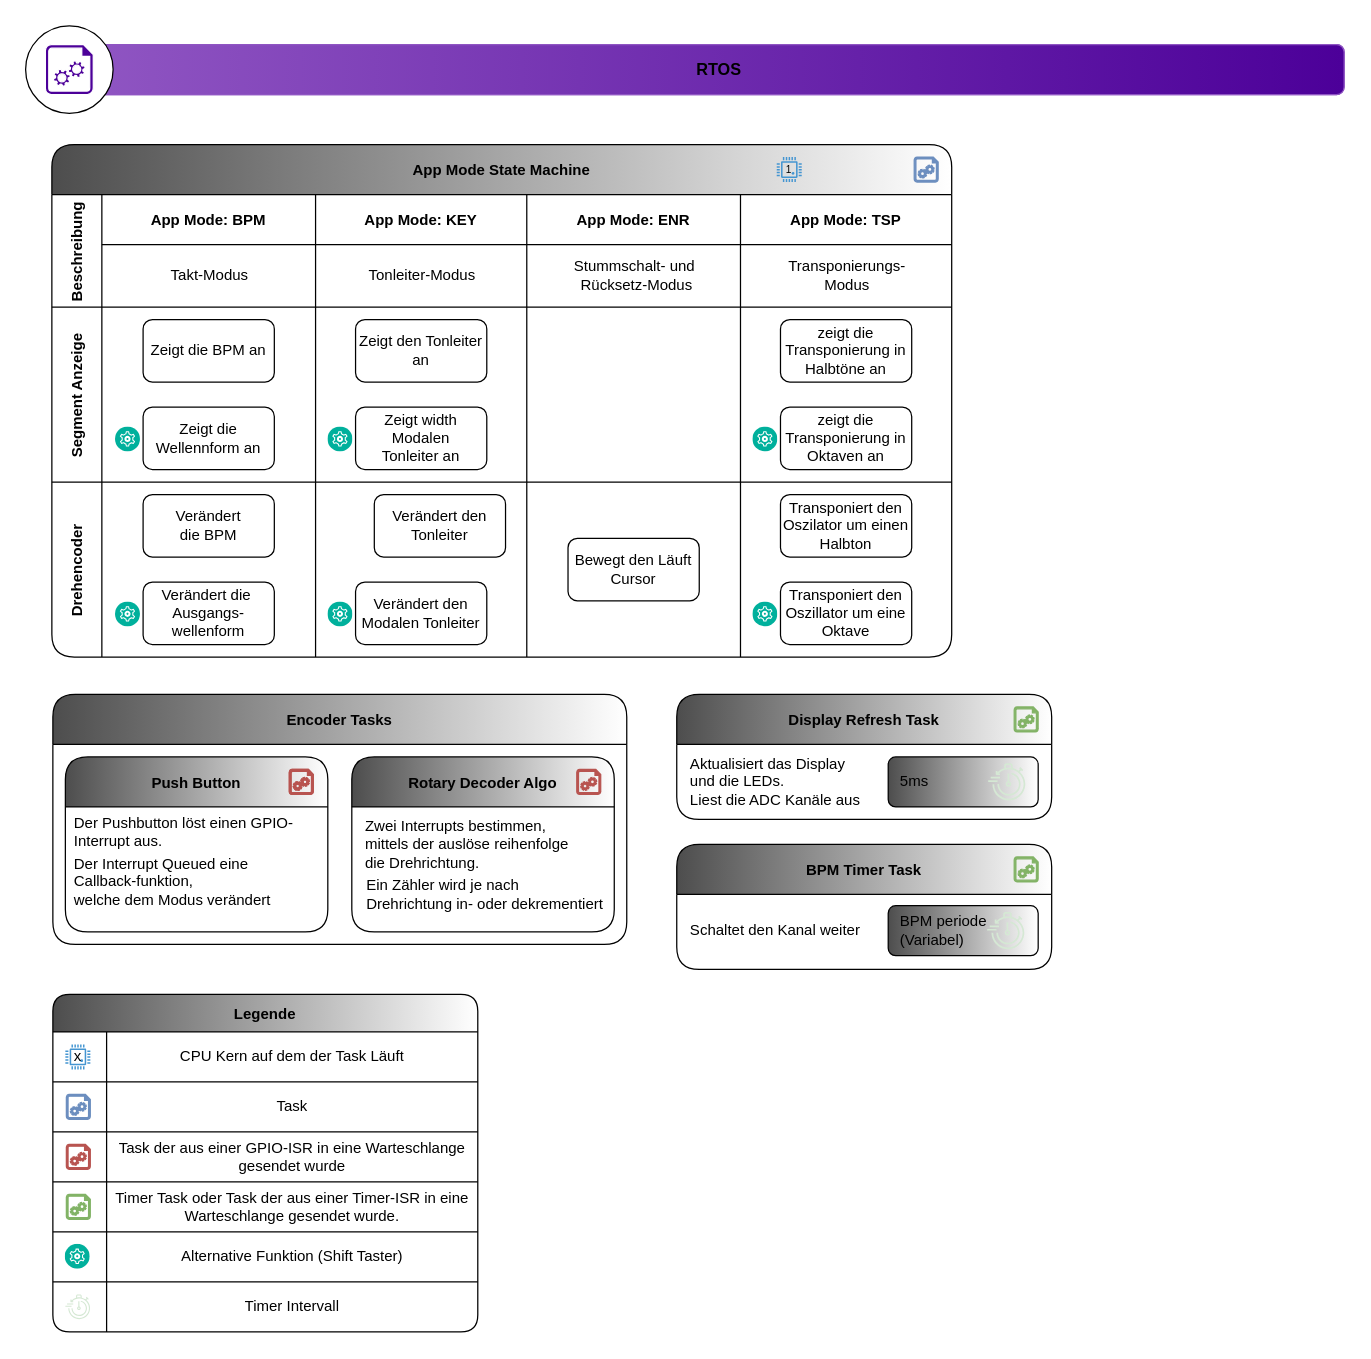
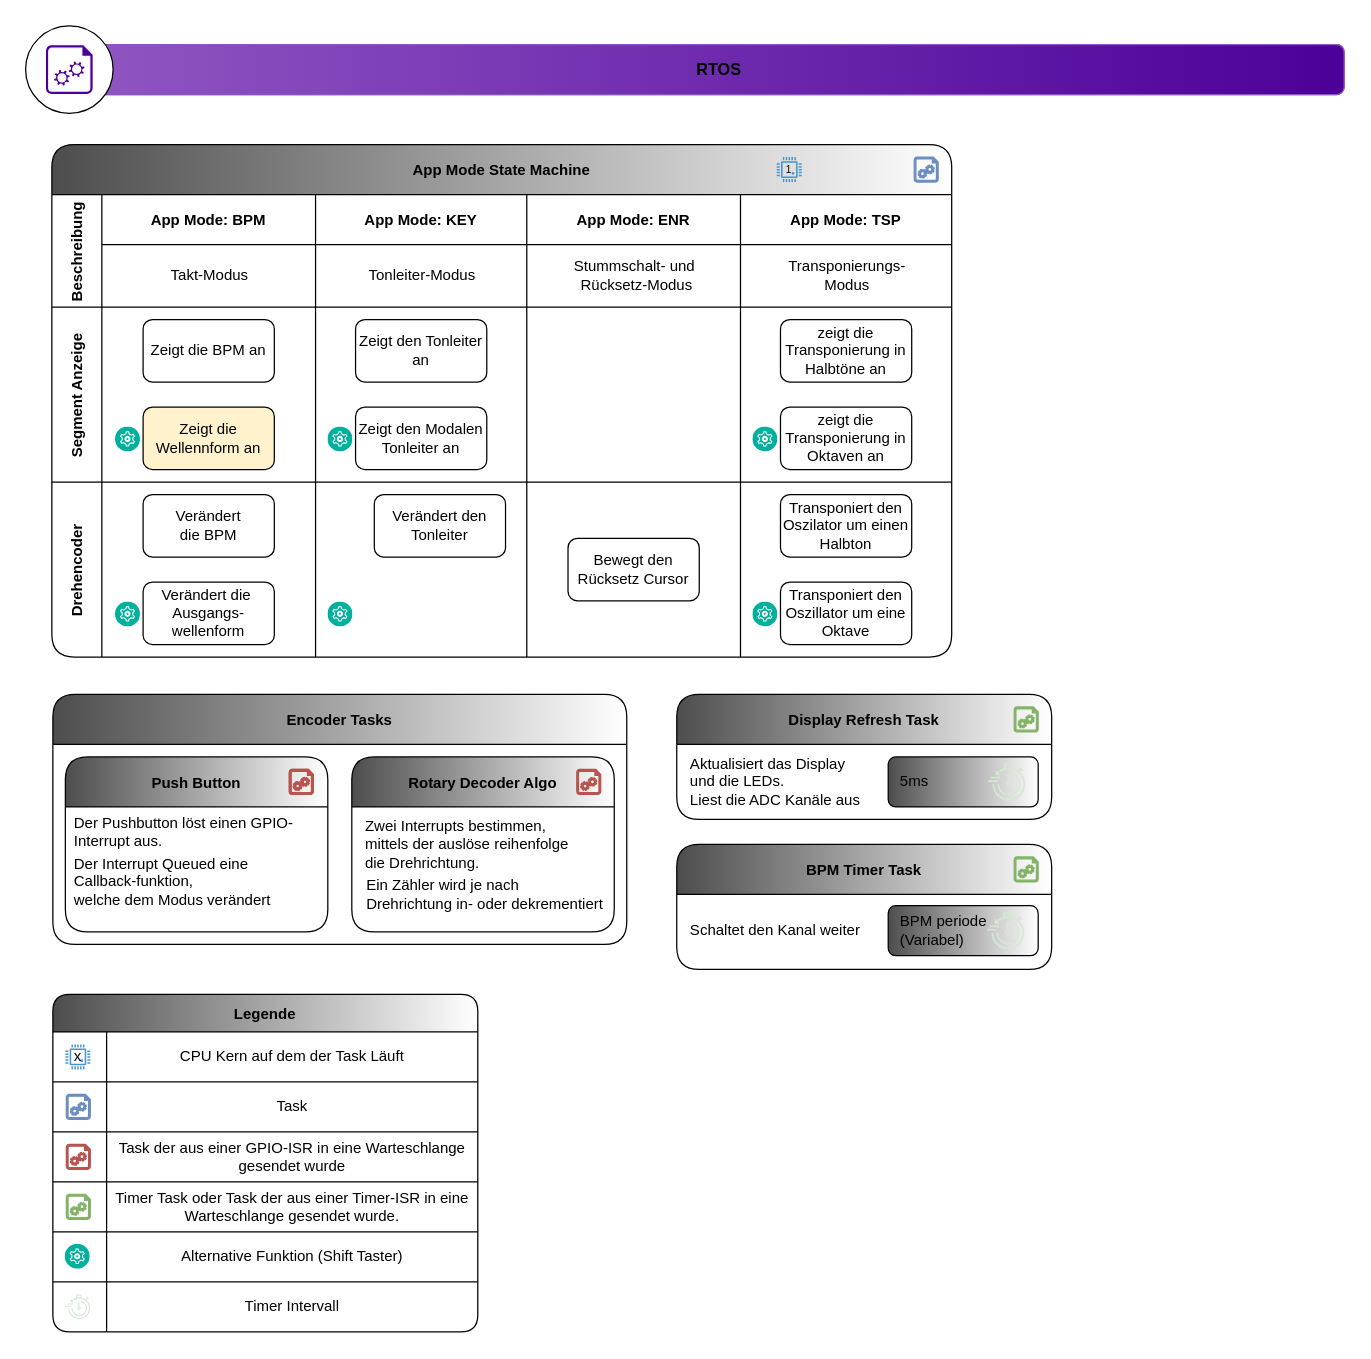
node "Zeigt die Wellennform an": fillcolor #ffffff -> #fff2cc
node "Zeigt width Modalen Tonleiter an": label "Zeigt width Modalen Tonleiter an" -> "Zeigt den Modalen Tonleiter an"
node "Bewegt den Läuft Cursor": label "Bewegt den Läuft Cursor" -> "Bewegt den Rücksetz Cursor"
node "Verändert den Modalen Tonleiter": removed
